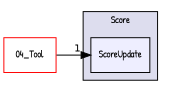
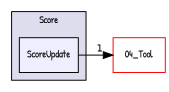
edge "04_Tool" -> "ScoreUpdate": reversed
